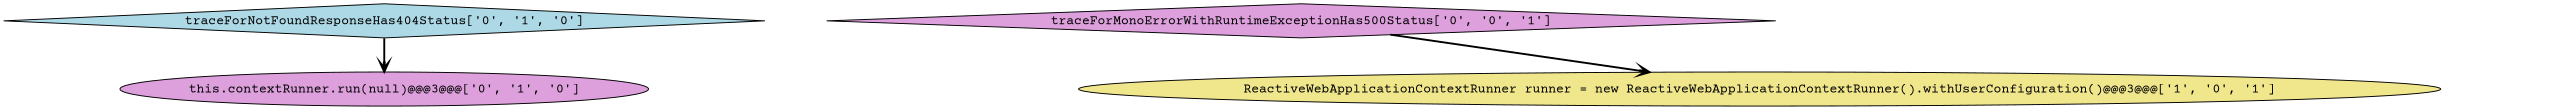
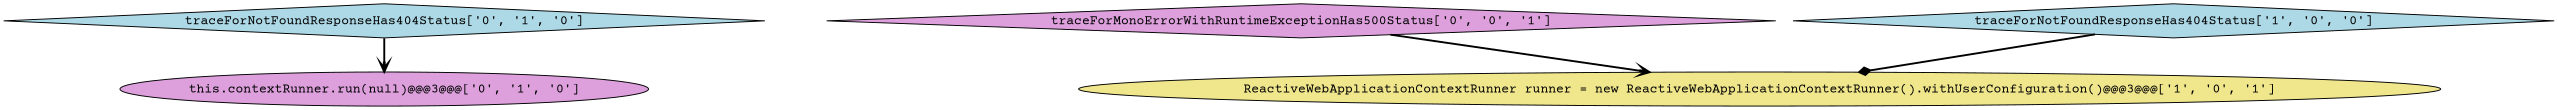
node "traceForNotFoundResponseHas404Status['1', '0', '0']": added
